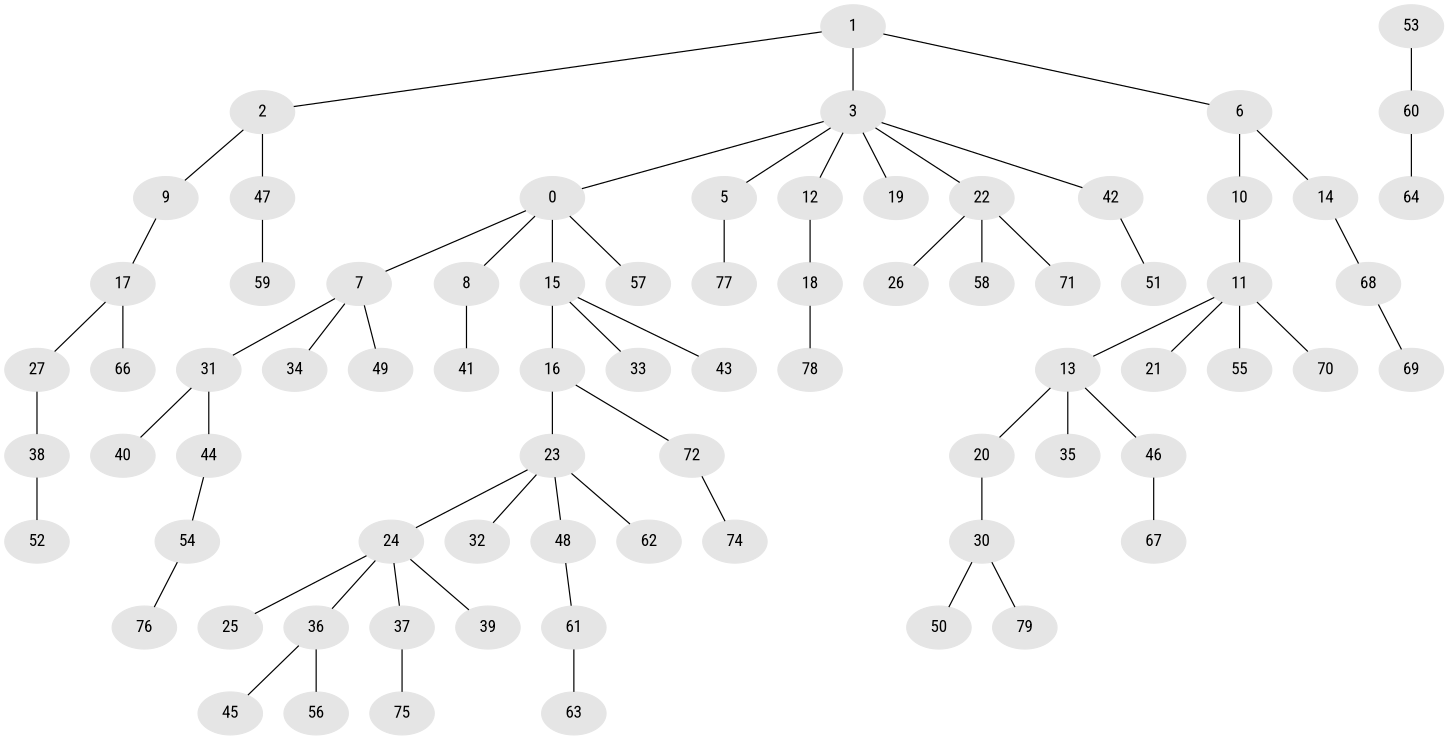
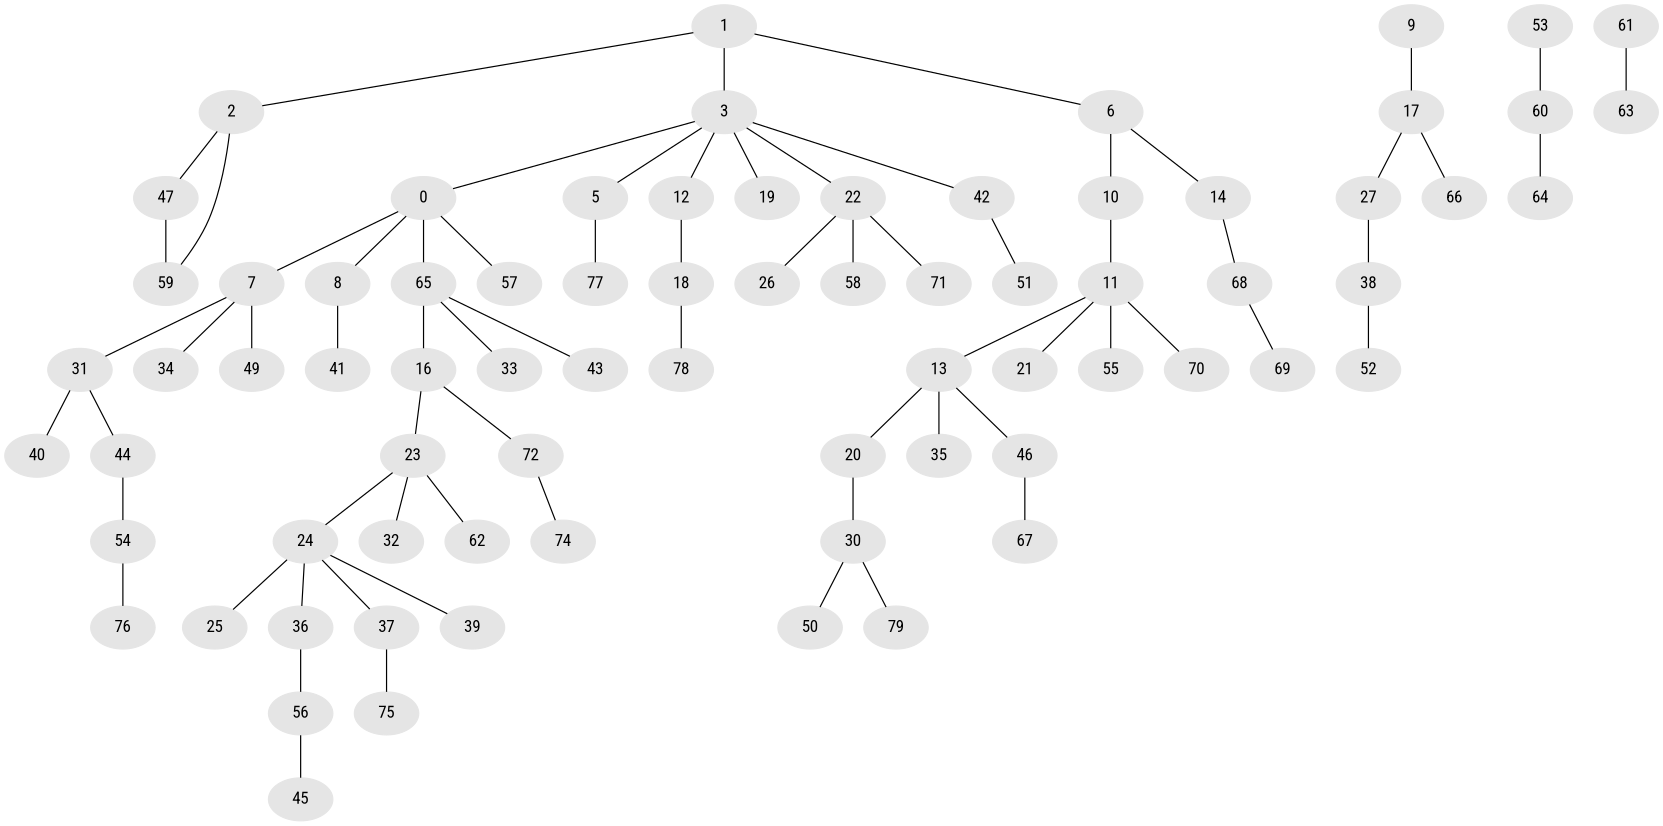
edge "2" -- "9": now "2" -- "59"
node "15": label "15" -> "65"
node "48": removed
edge "36" -- "45": now "56" -- "45"
